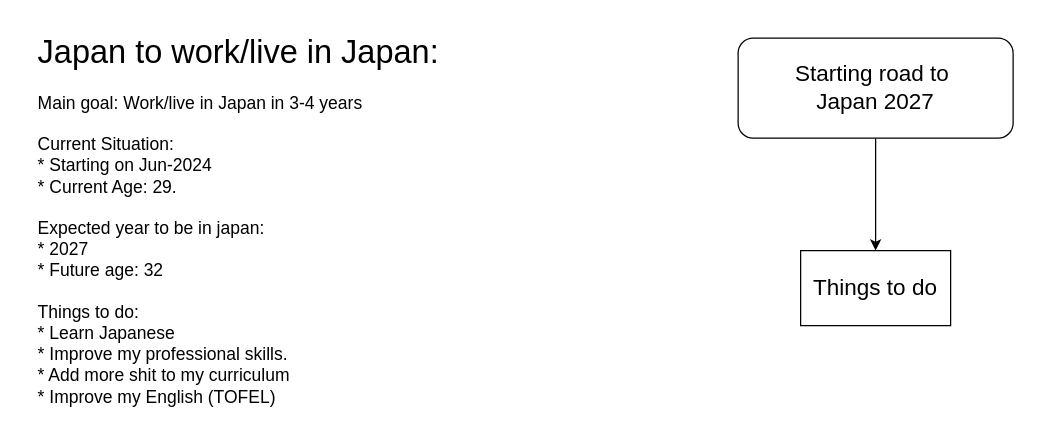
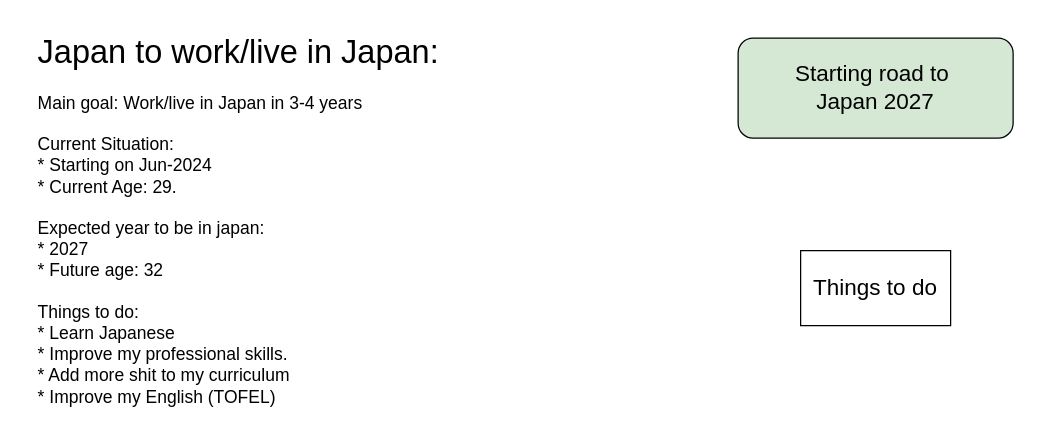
node "Starting road to Japan 2027": fillcolor #ffffff -> #d5e8d4
edge "Starting road to Japan 2027" -> "Things to do": removed
